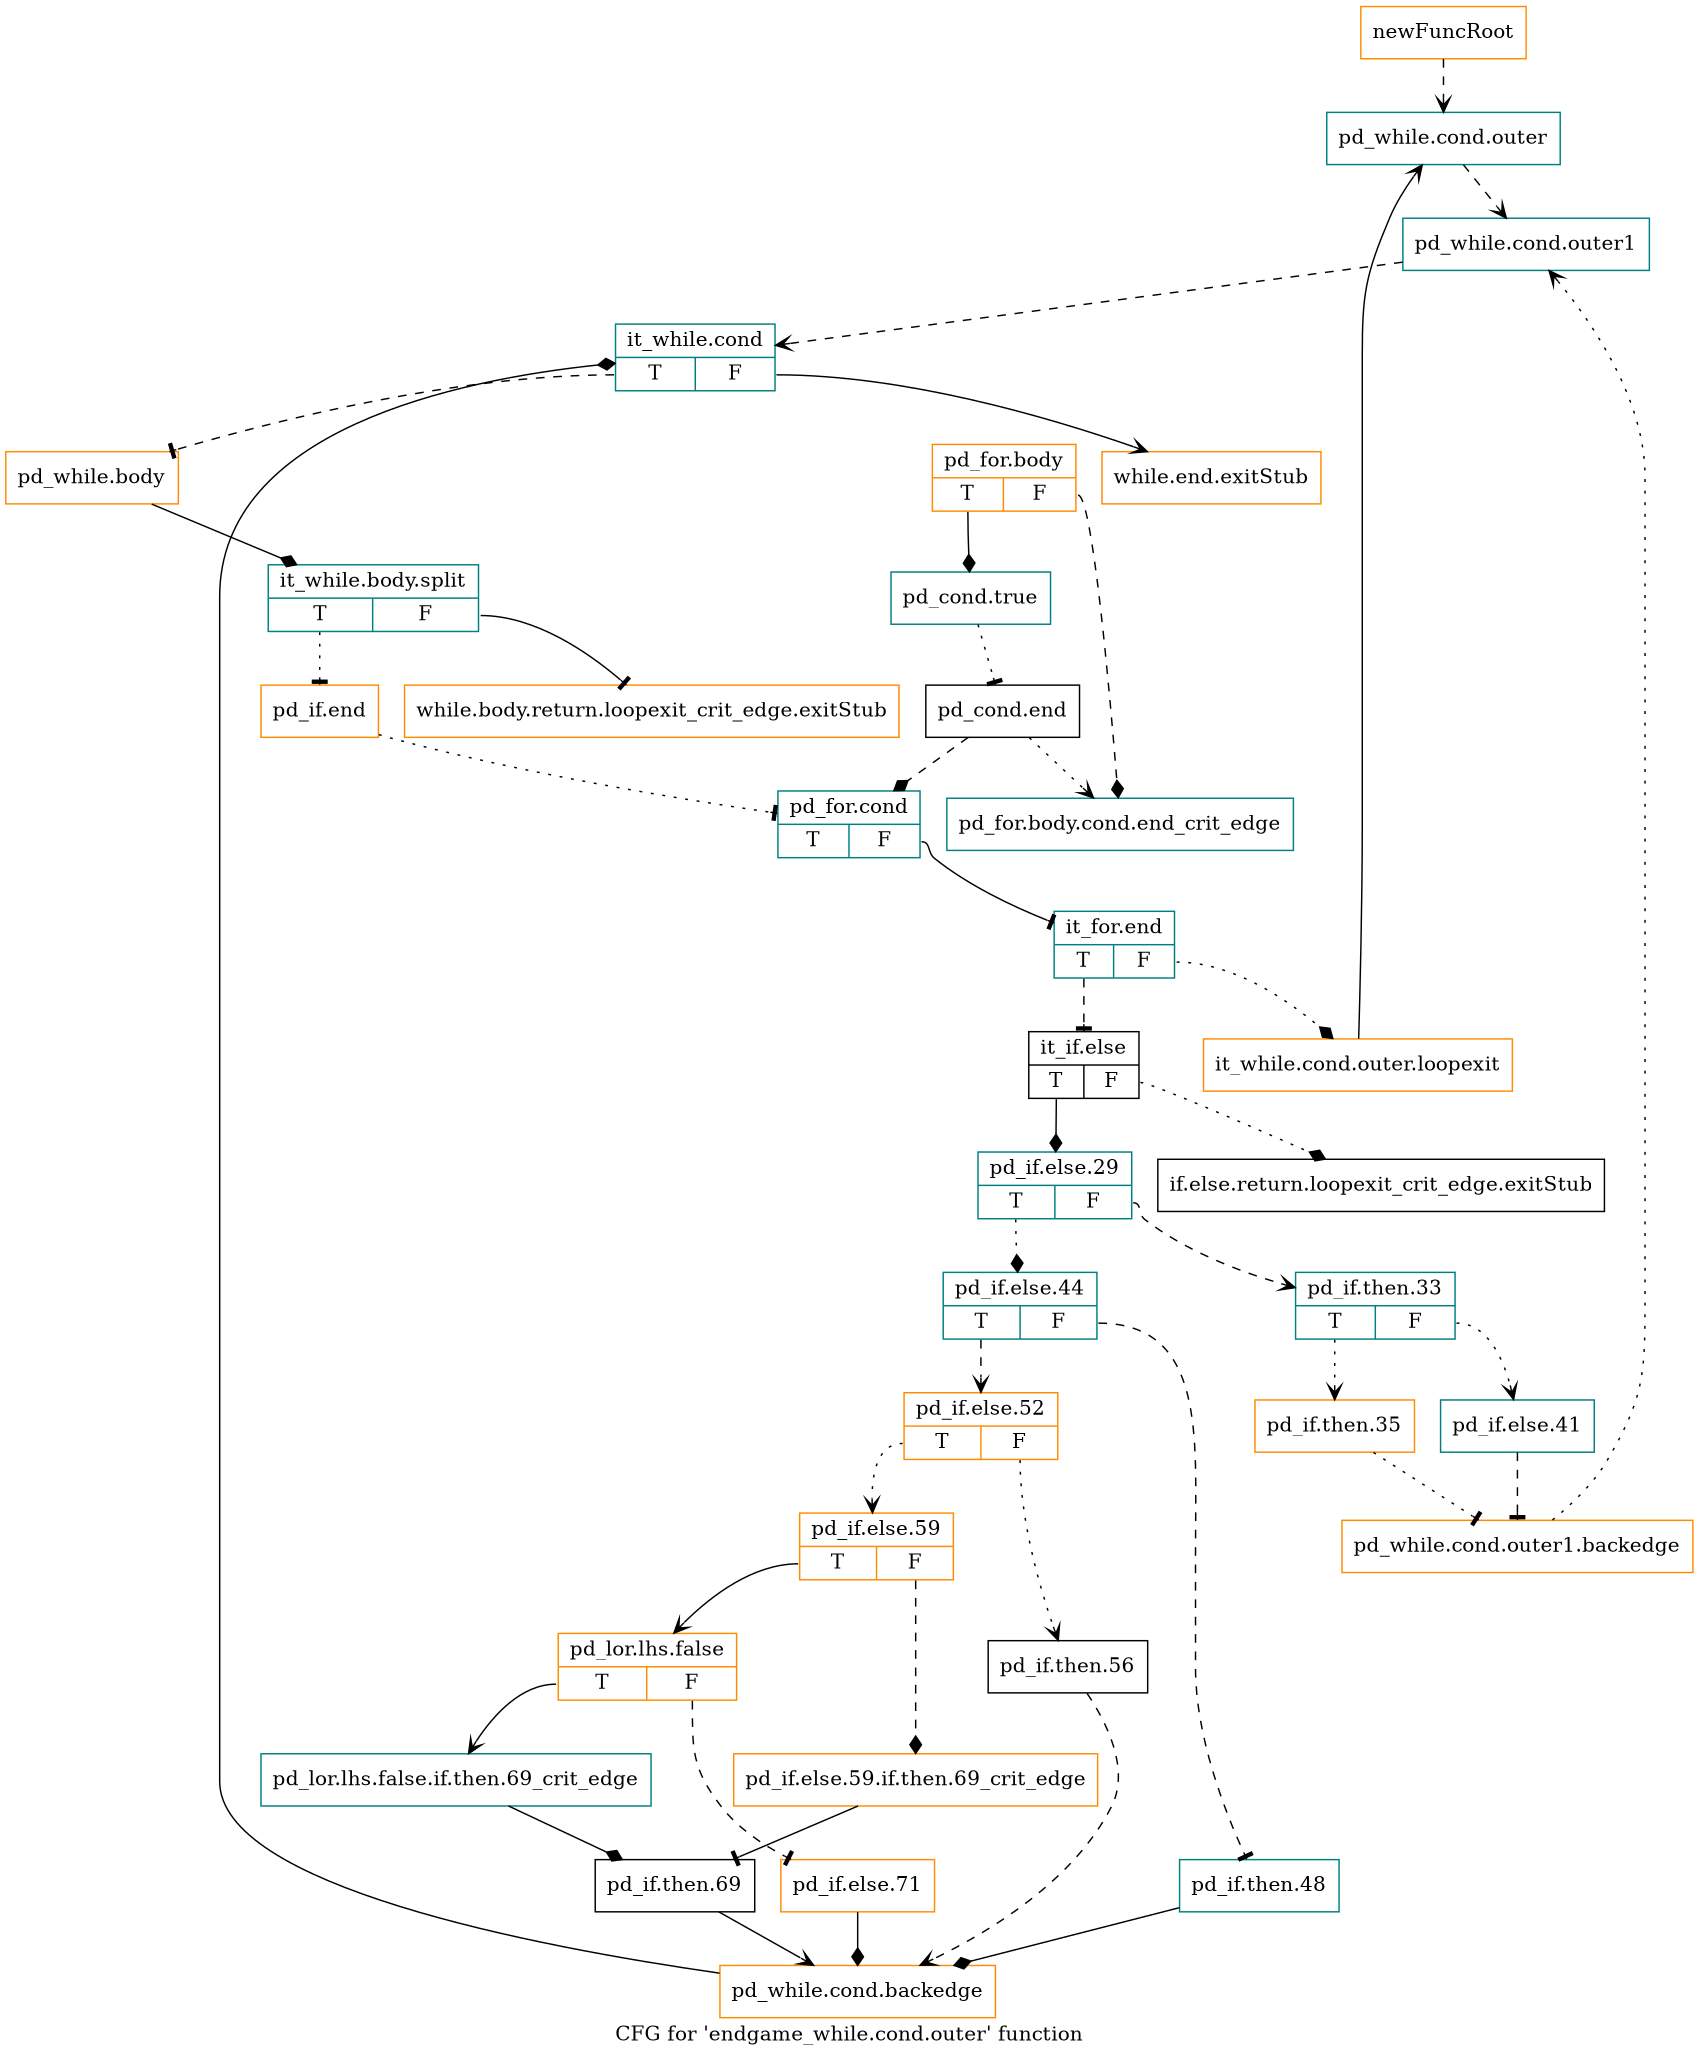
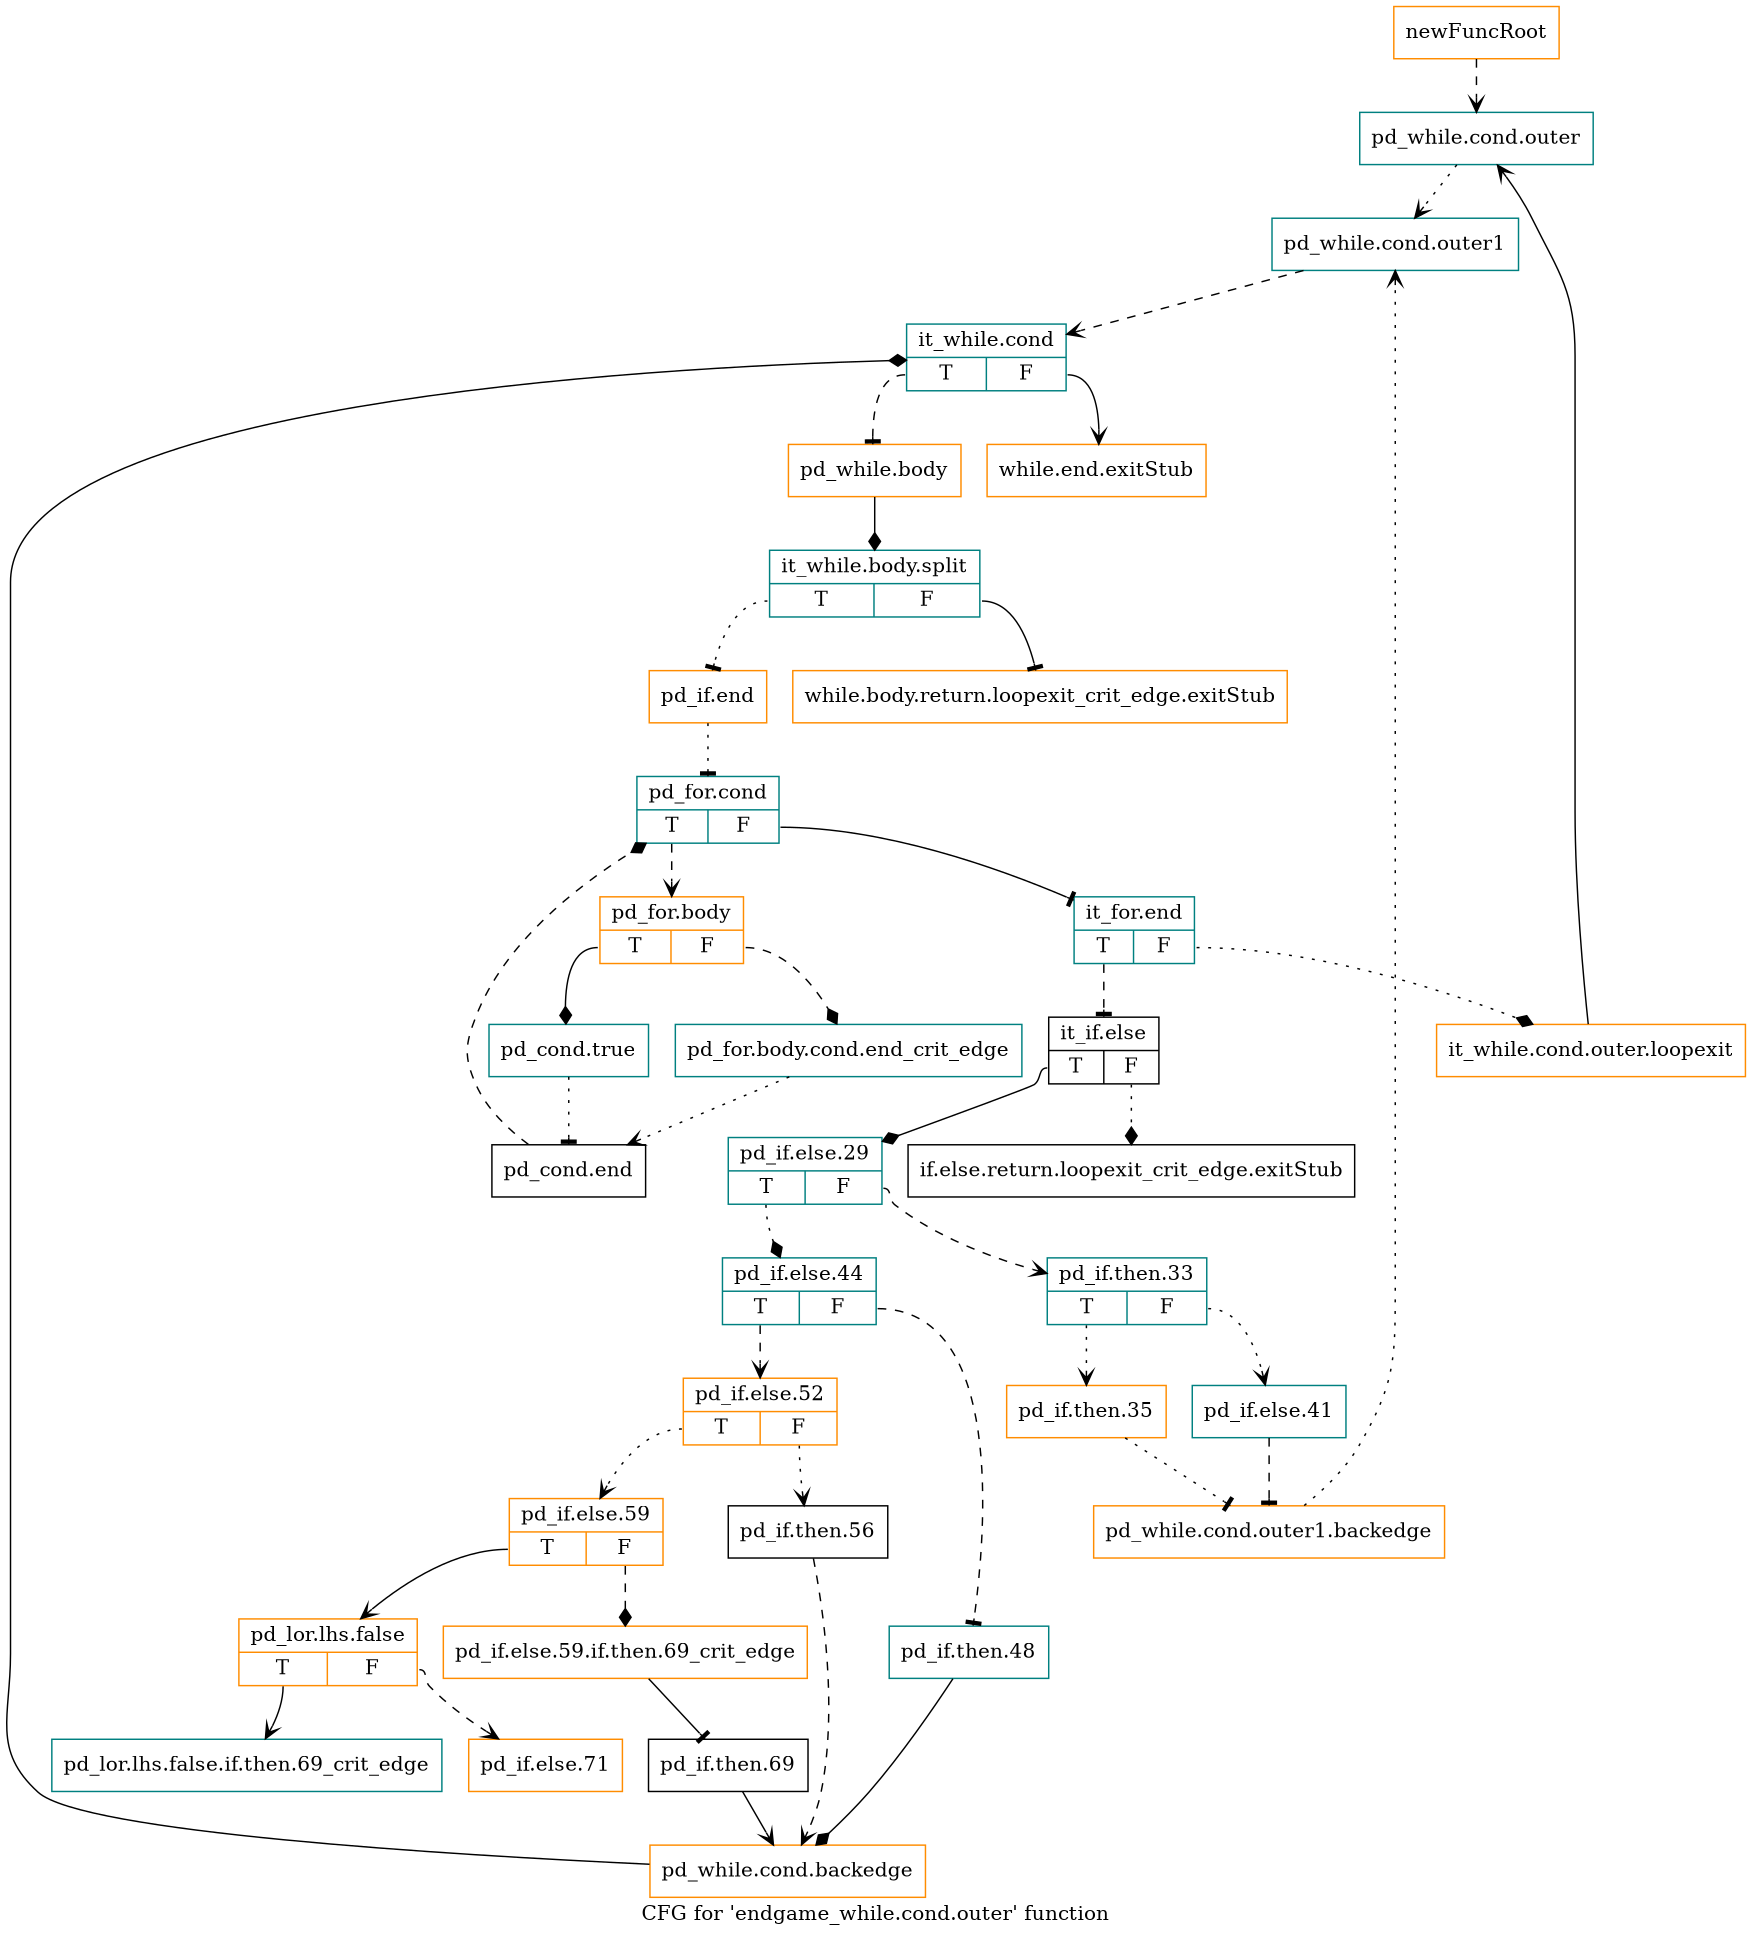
edge "pd_while.cond.outer" -> "pd_while.cond.outer1": style dashed -> dotted
edge "pd_cond.end" -> "pd_for.body.cond.end_crit_edge": reversed
edge "pd_for.cond" -> "pd_for.body": added
edge "pd_lor.lhs.false" -> "pd_if.else.71": arrowhead tee -> vee
edge "pd_lor.lhs.false.if.then.69_crit_edge" -> "pd_if.then.69": removed
edge "pd_if.else.71" -> "pd_while.cond.backedge": removed
